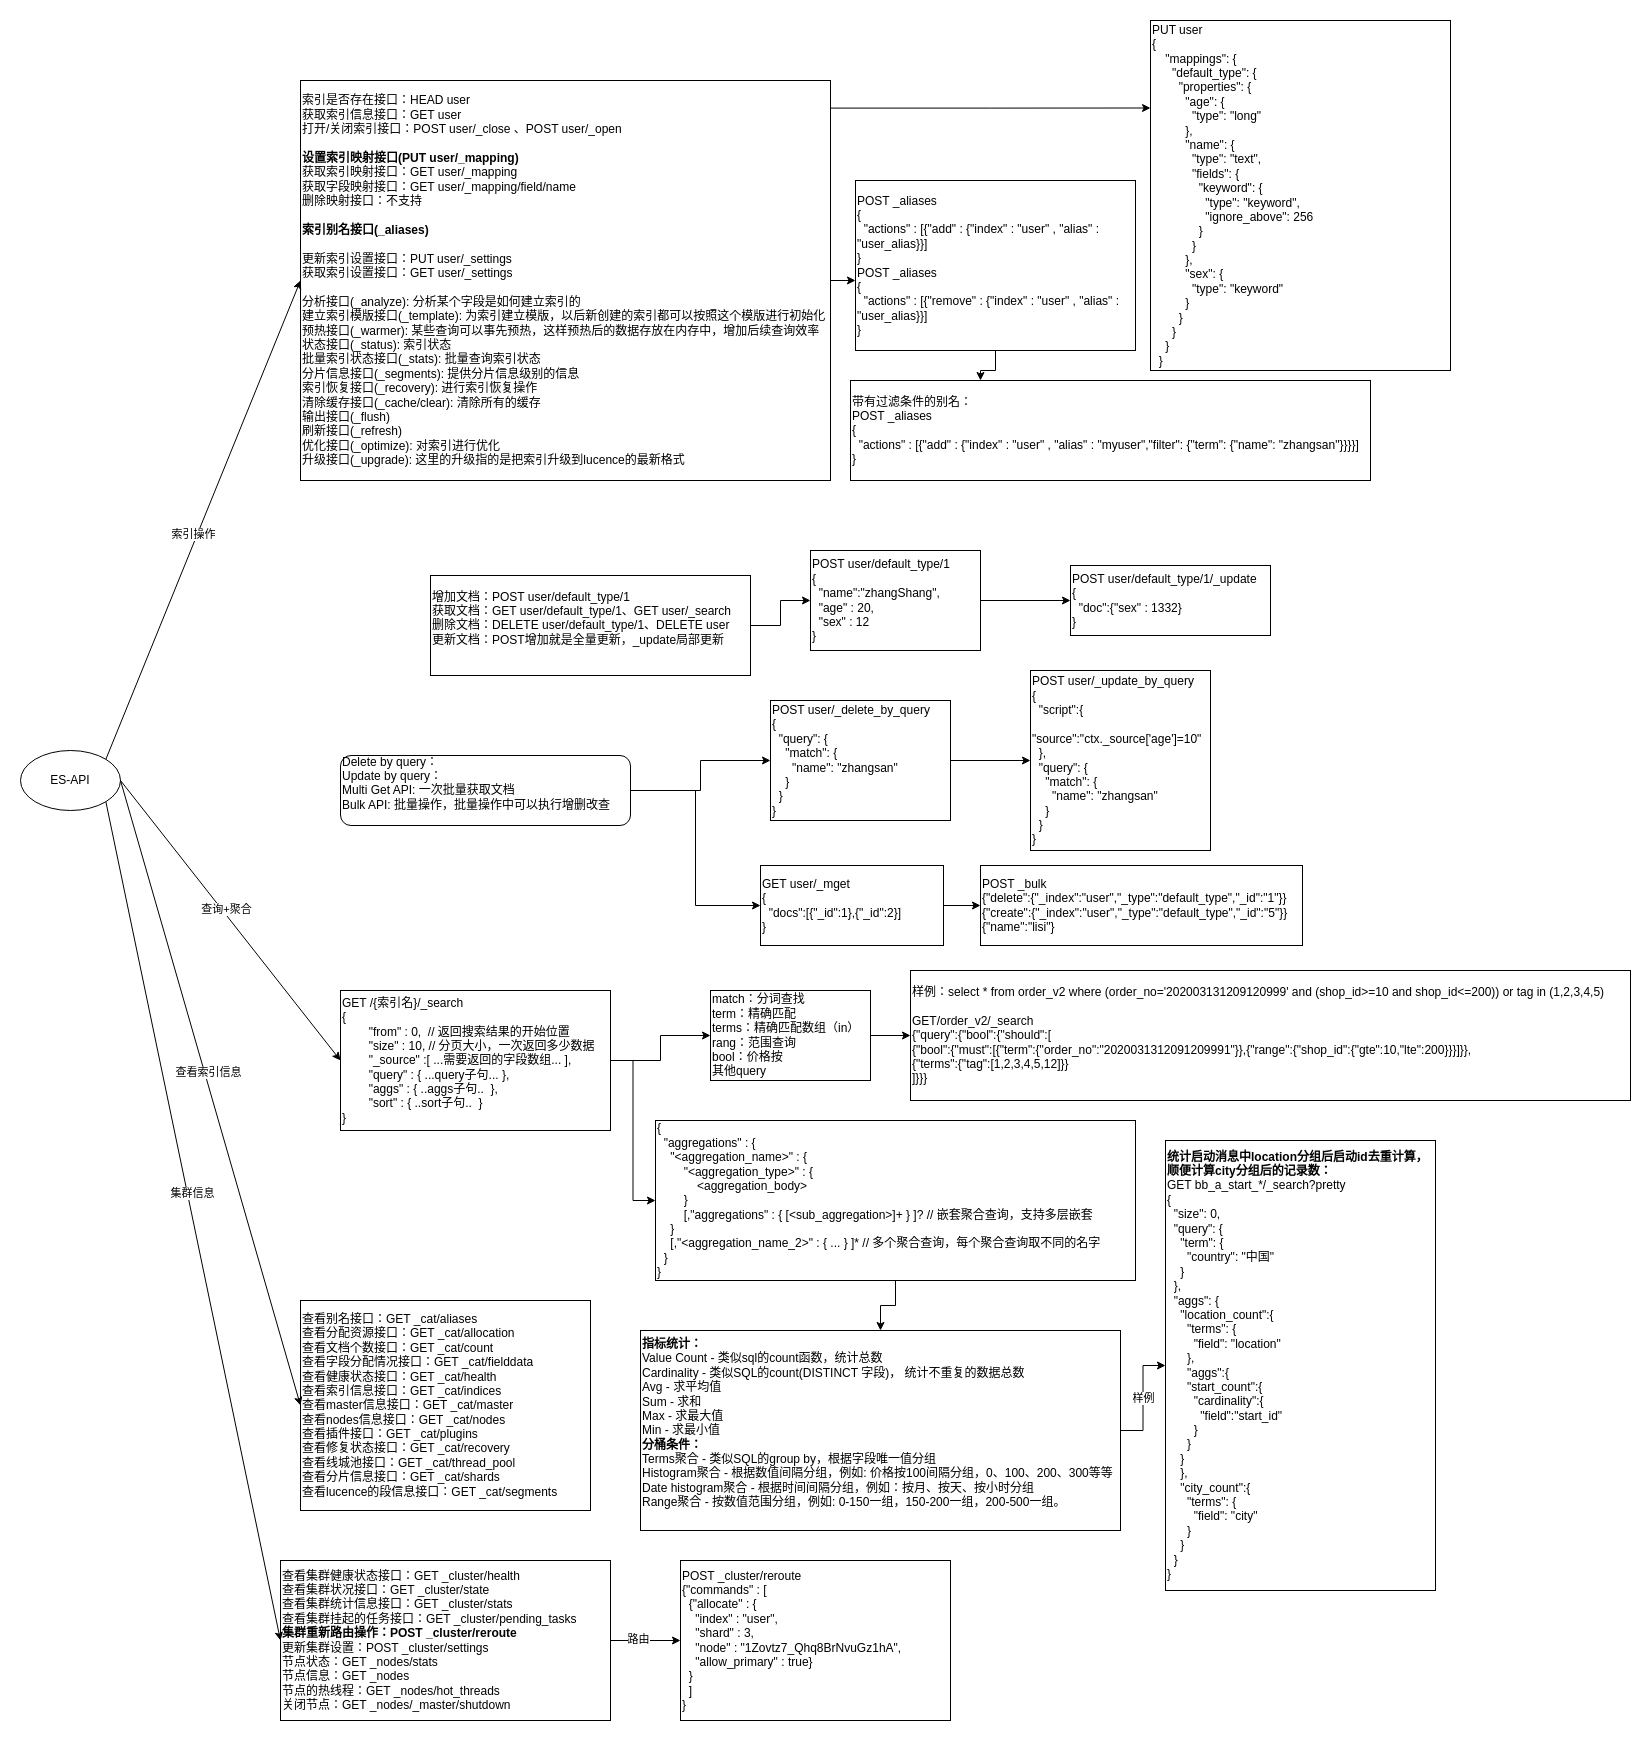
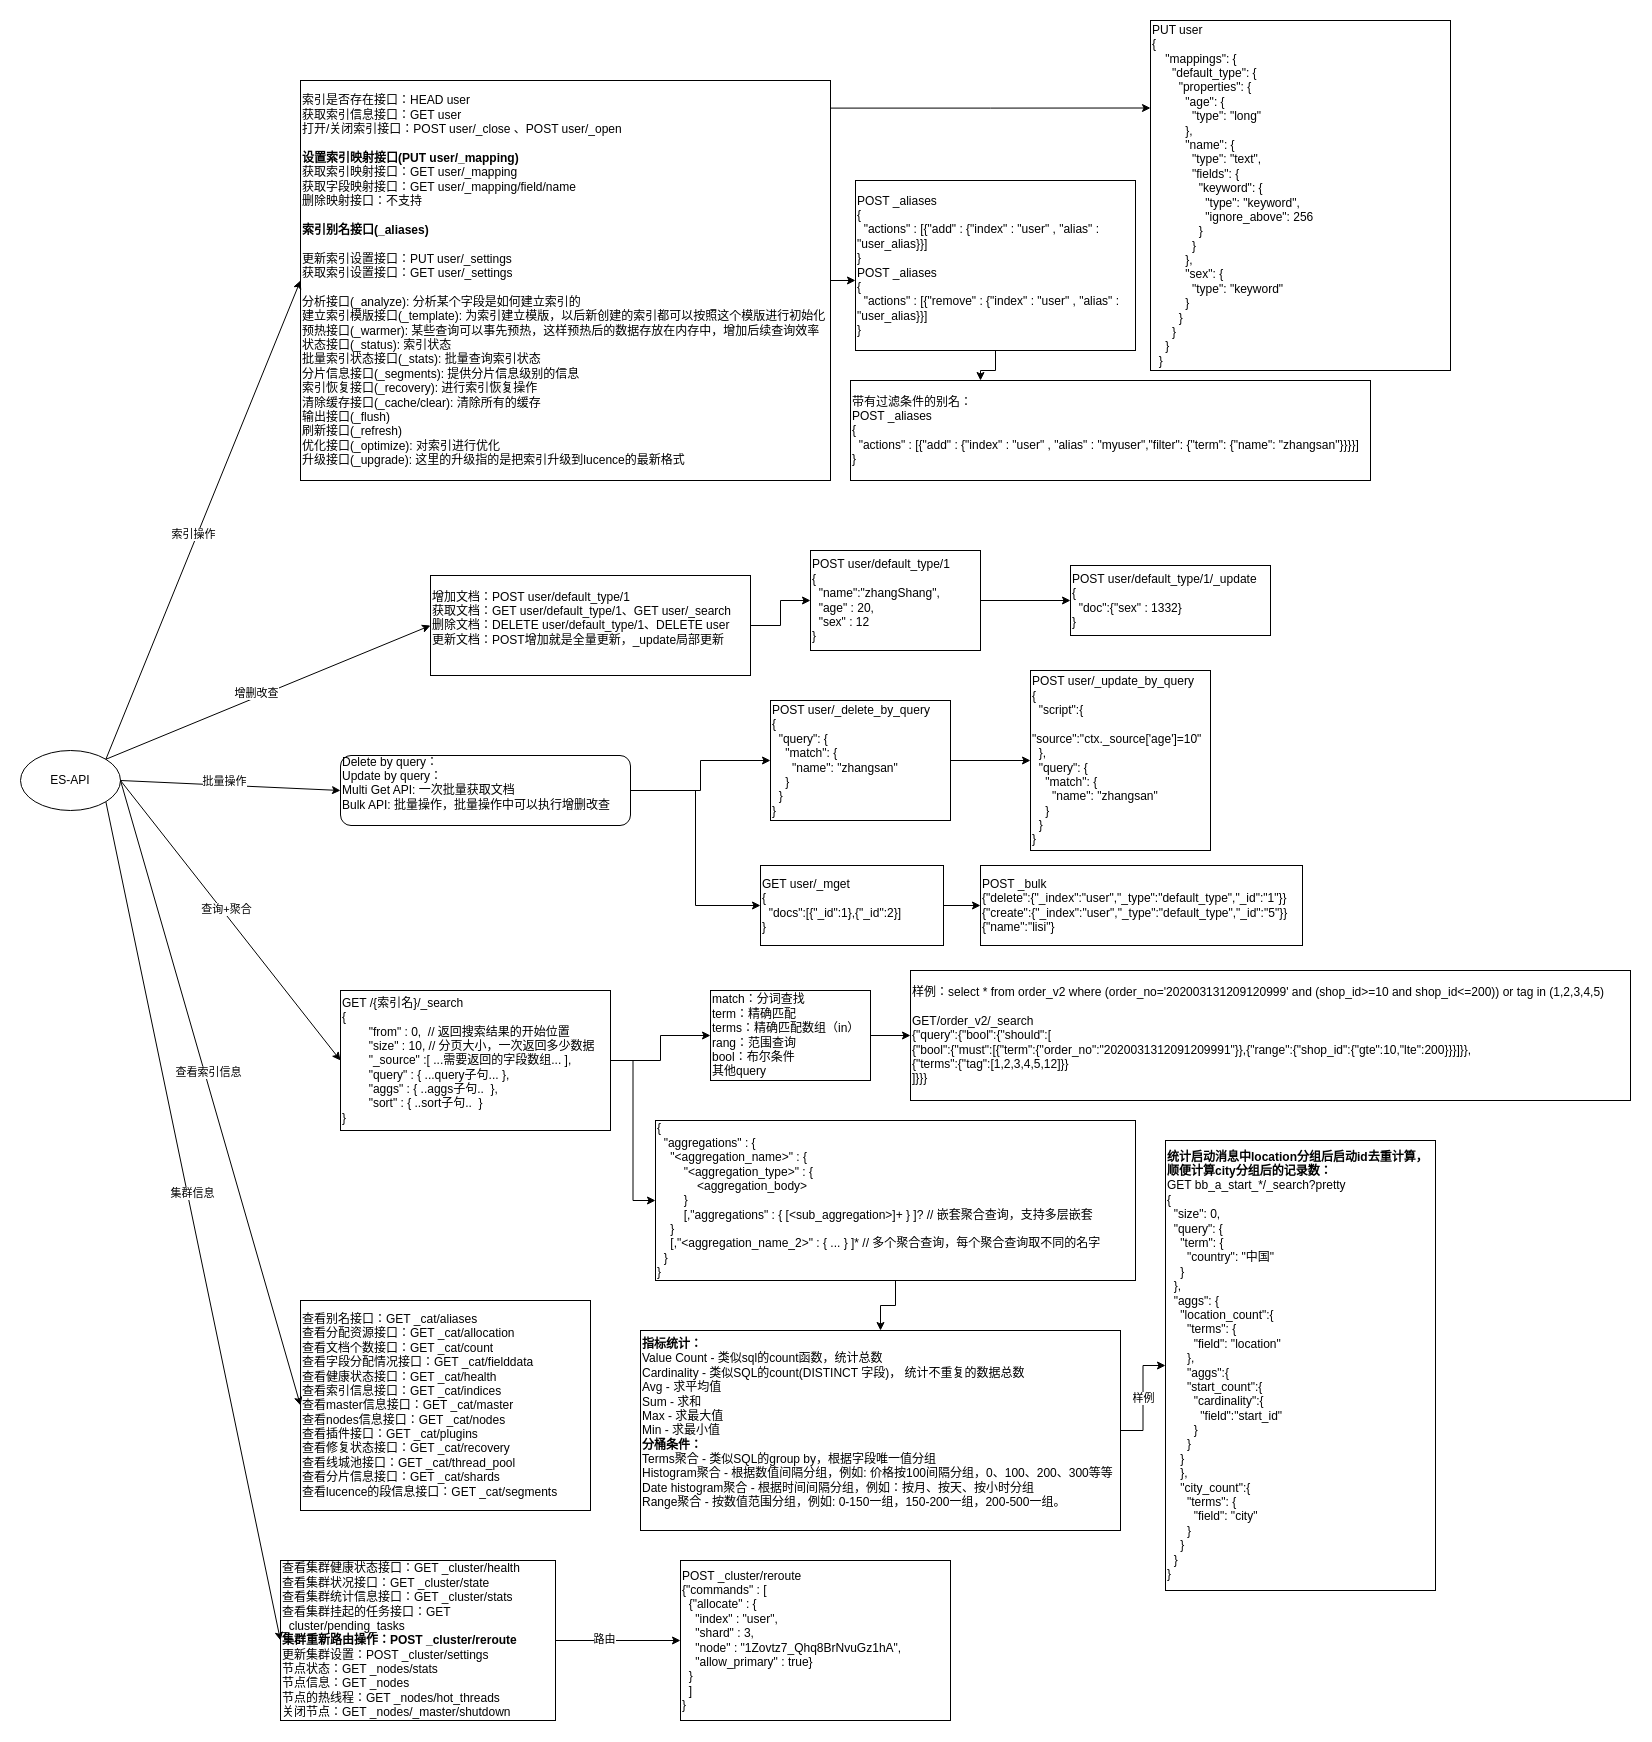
edge "ES-API" -> "增加文档：POST user/default_type/1 获取文档：GET user/default_type/1、GET user/_search 删除文档：DELETE user/default_type/1、DELETE user 更新文档：POST增加就是全量更新，_update局部更新": added, label "增删改查"
edge "ES-API" -> "Delete by query： Update by query： Multi Get API: 一次批量获取文档 Bulk API: 批量操作，批量操作中可以执行增删改查": added, label "批量操作"
node "match：分词查找 term：精确匹配 terms：精确匹配数组（in） rang：范围查询 bool：价格按 其他query": label "match：分词查找 term：精确匹配 terms：精确匹配数组（in） rang：范围查询 bool：价格按 其他query" -> "match：分词查找 term：精确匹配 terms：精确匹配数组（in） rang：范围查询 bool：布尔条件 其他query"
node "查看集群健康状态接口：GET _cluster/health 查看集群状况接口：GET _cluster/state 查看集群统计信息接口：GET _cluster/stats 查看集群挂起的任务接口：GET _cluster/pending_tasks 集群重新路由操作：POST _cluster/reroute 更新集群设置：POST _cluster/settings 节点状态：GET _nodes/stats 节点信息：GET _nodes 节点的热线程：GET _nodes/hot_threads 关闭节点：GET _nodes/_master/shutdown": size 330x160 -> 275x160
